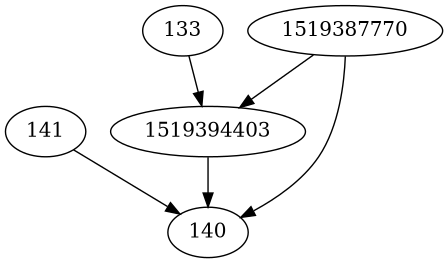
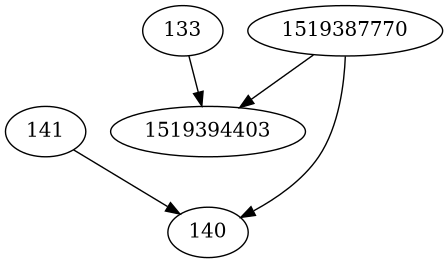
edge "1519394403" -> "140": removed
